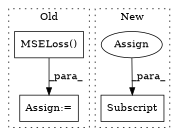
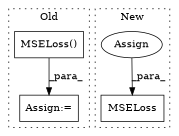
node "Subscript": label "Subscript" -> "MSELoss"
